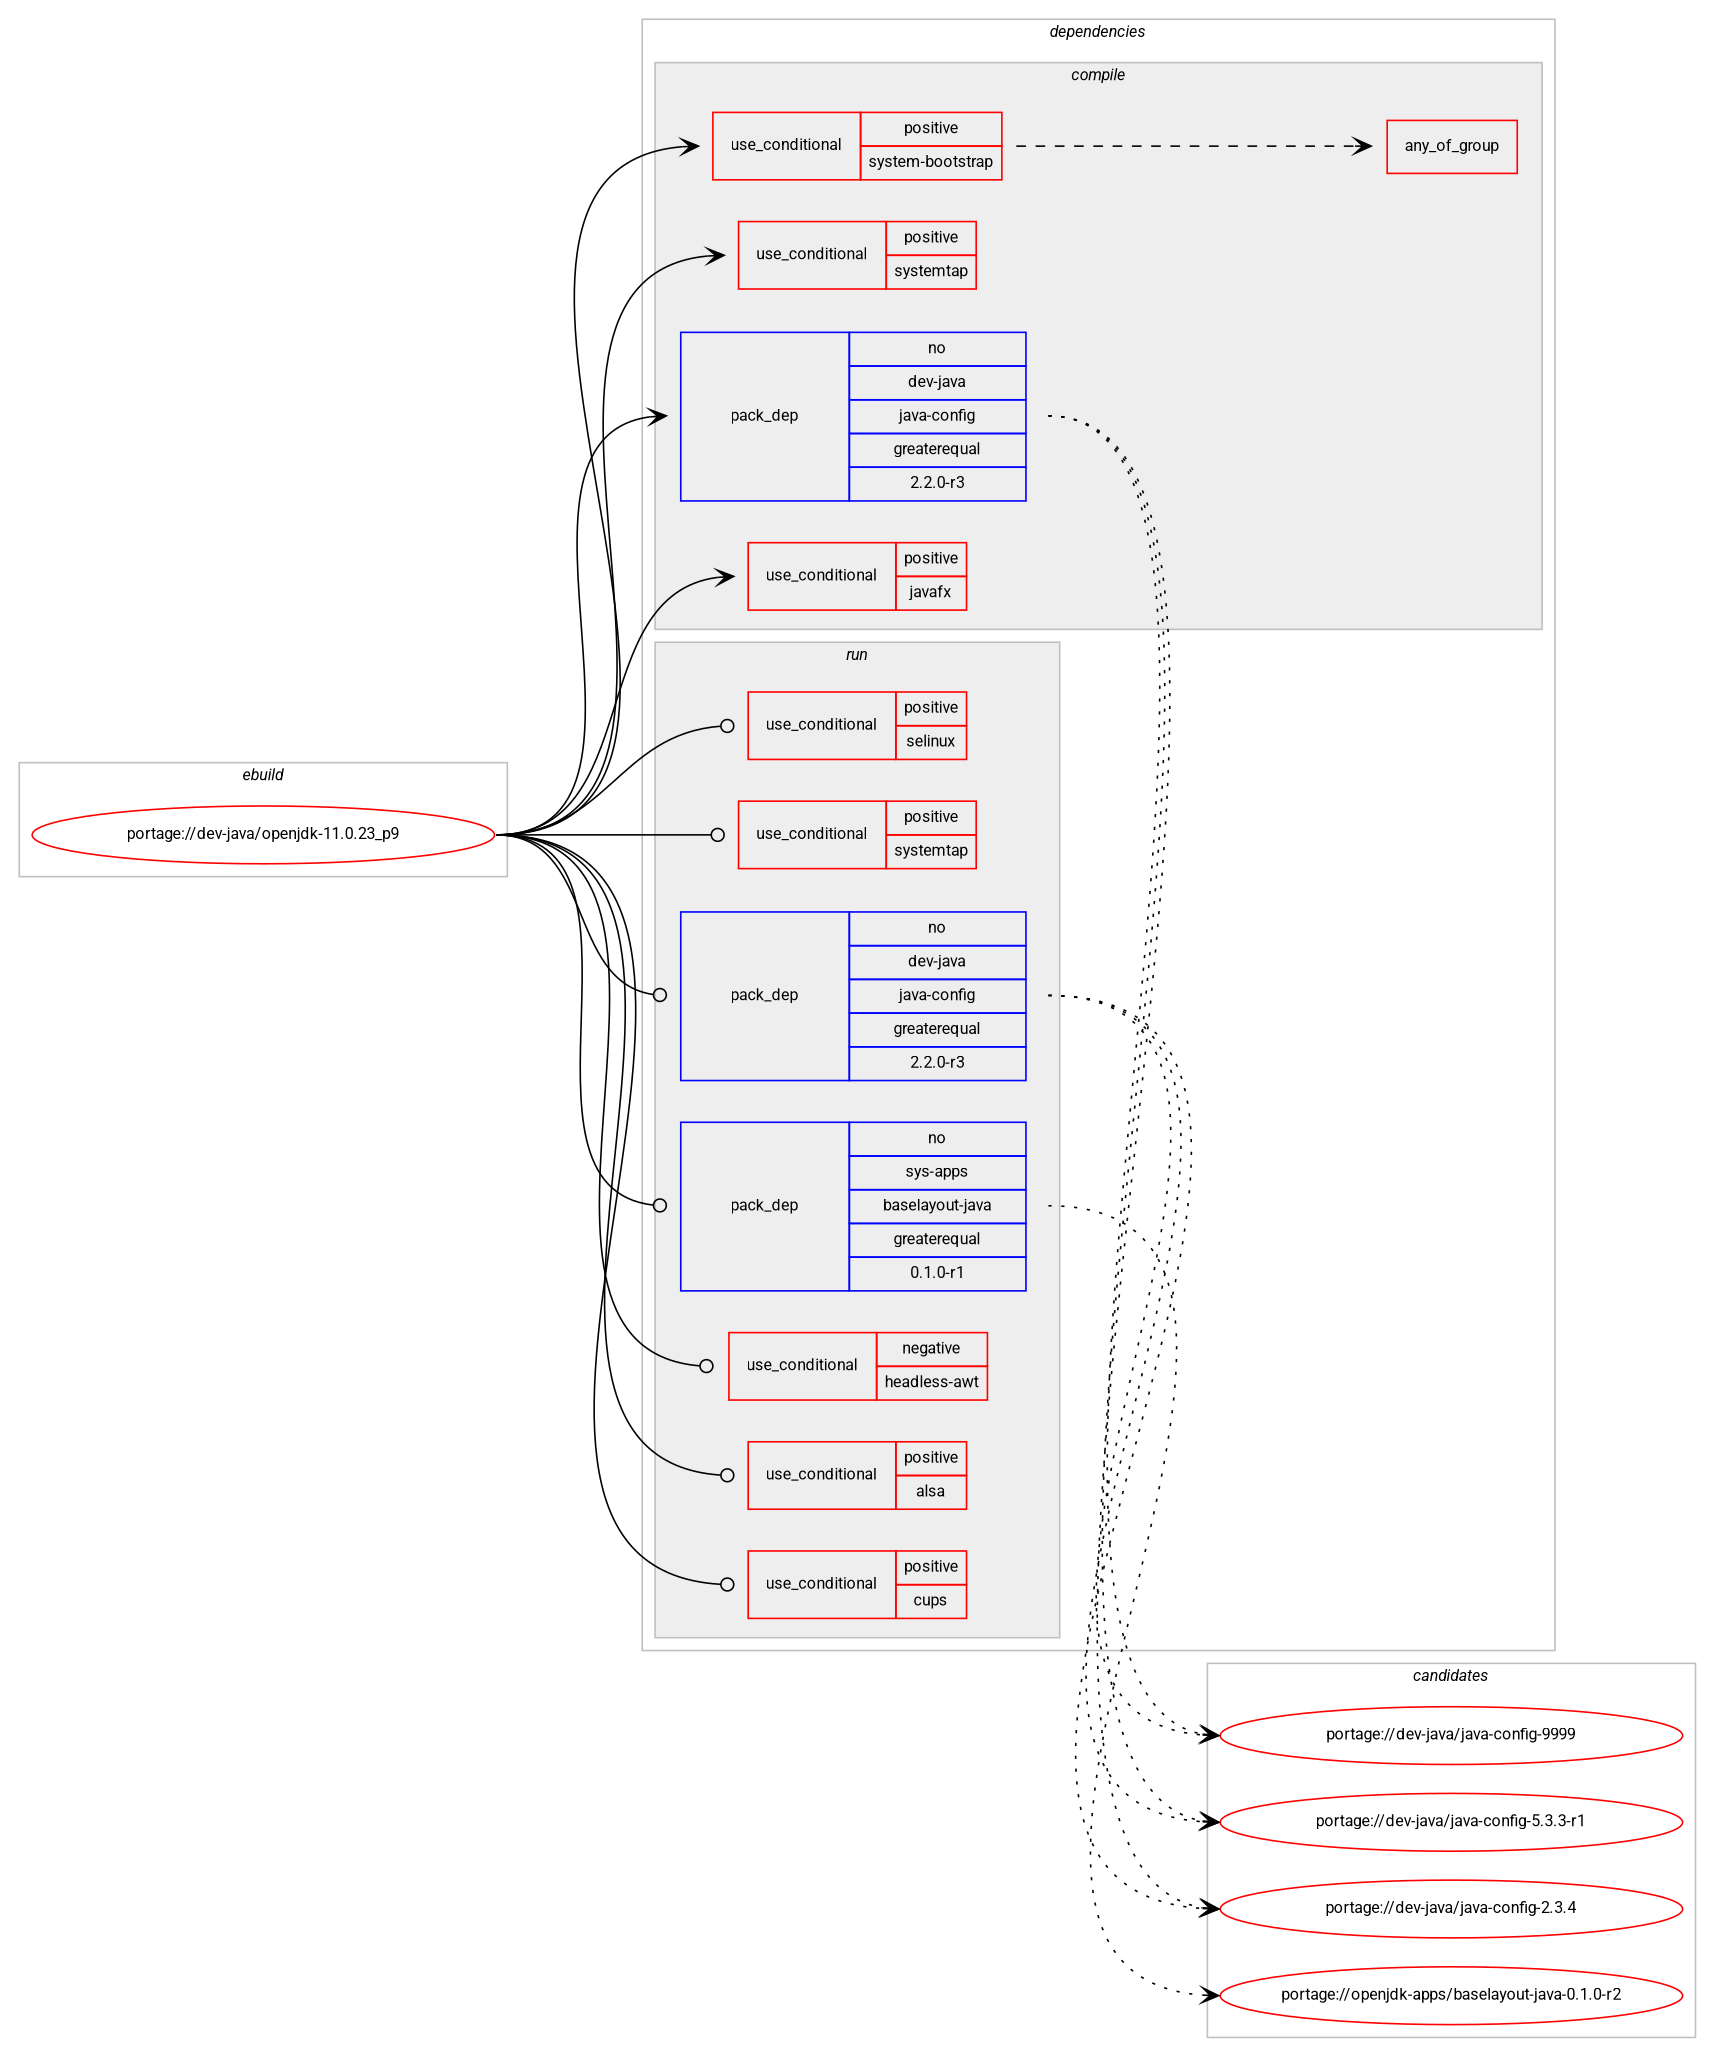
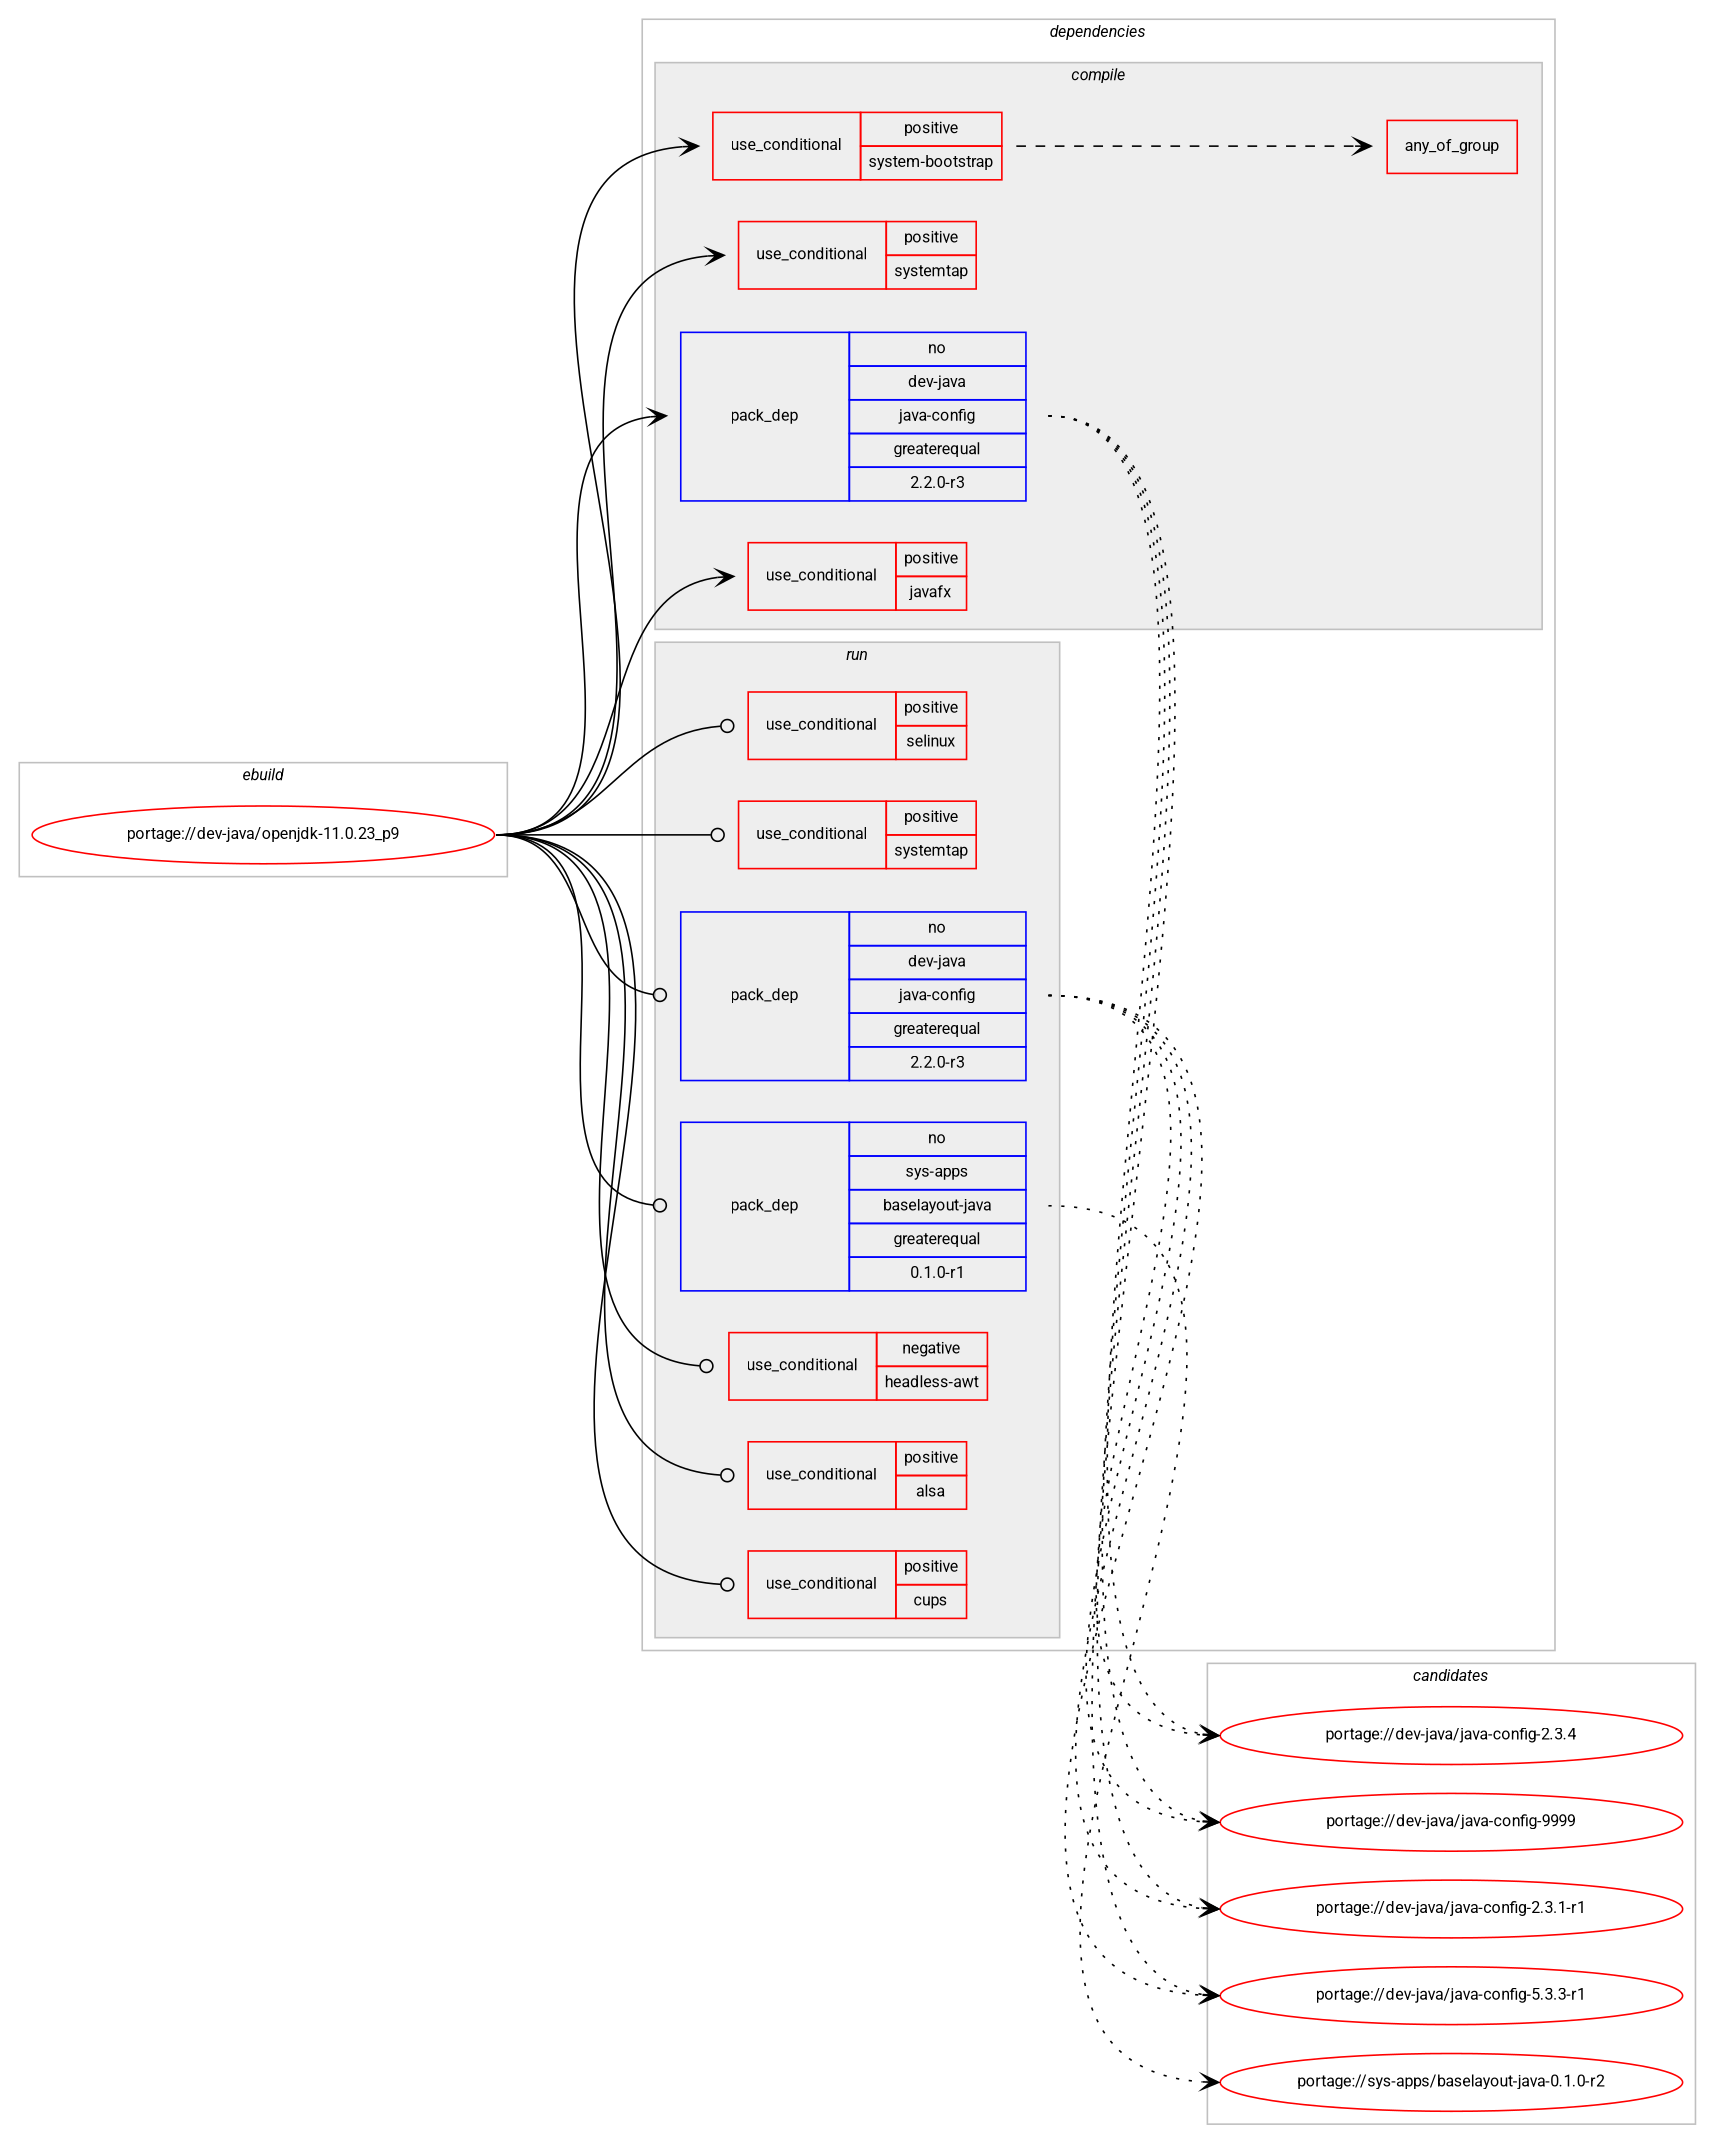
node "portage://dev-java/java-config-2.3.1-r1": added
node "portage://openjdk-apps/baselayout-java-0.1.0-r2": label "portage://openjdk-apps/baselayout-java-0.1.0-r2" -> "portage://sys-apps/baselayout-java-0.1.0-r2"
